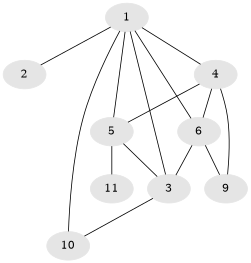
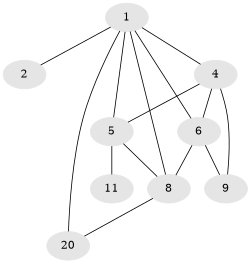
node "3": label "3" -> "8"
node "10": label "10" -> "20"
